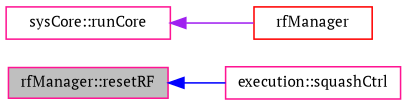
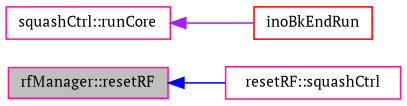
node "sysCore::runCore": label "sysCore::runCore" -> "squashCtrl::runCore"
node "rfManager": label "rfManager" -> "inoBkEndRun"
node "execution::squashCtrl": label "execution::squashCtrl" -> "resetRF::squashCtrl"
